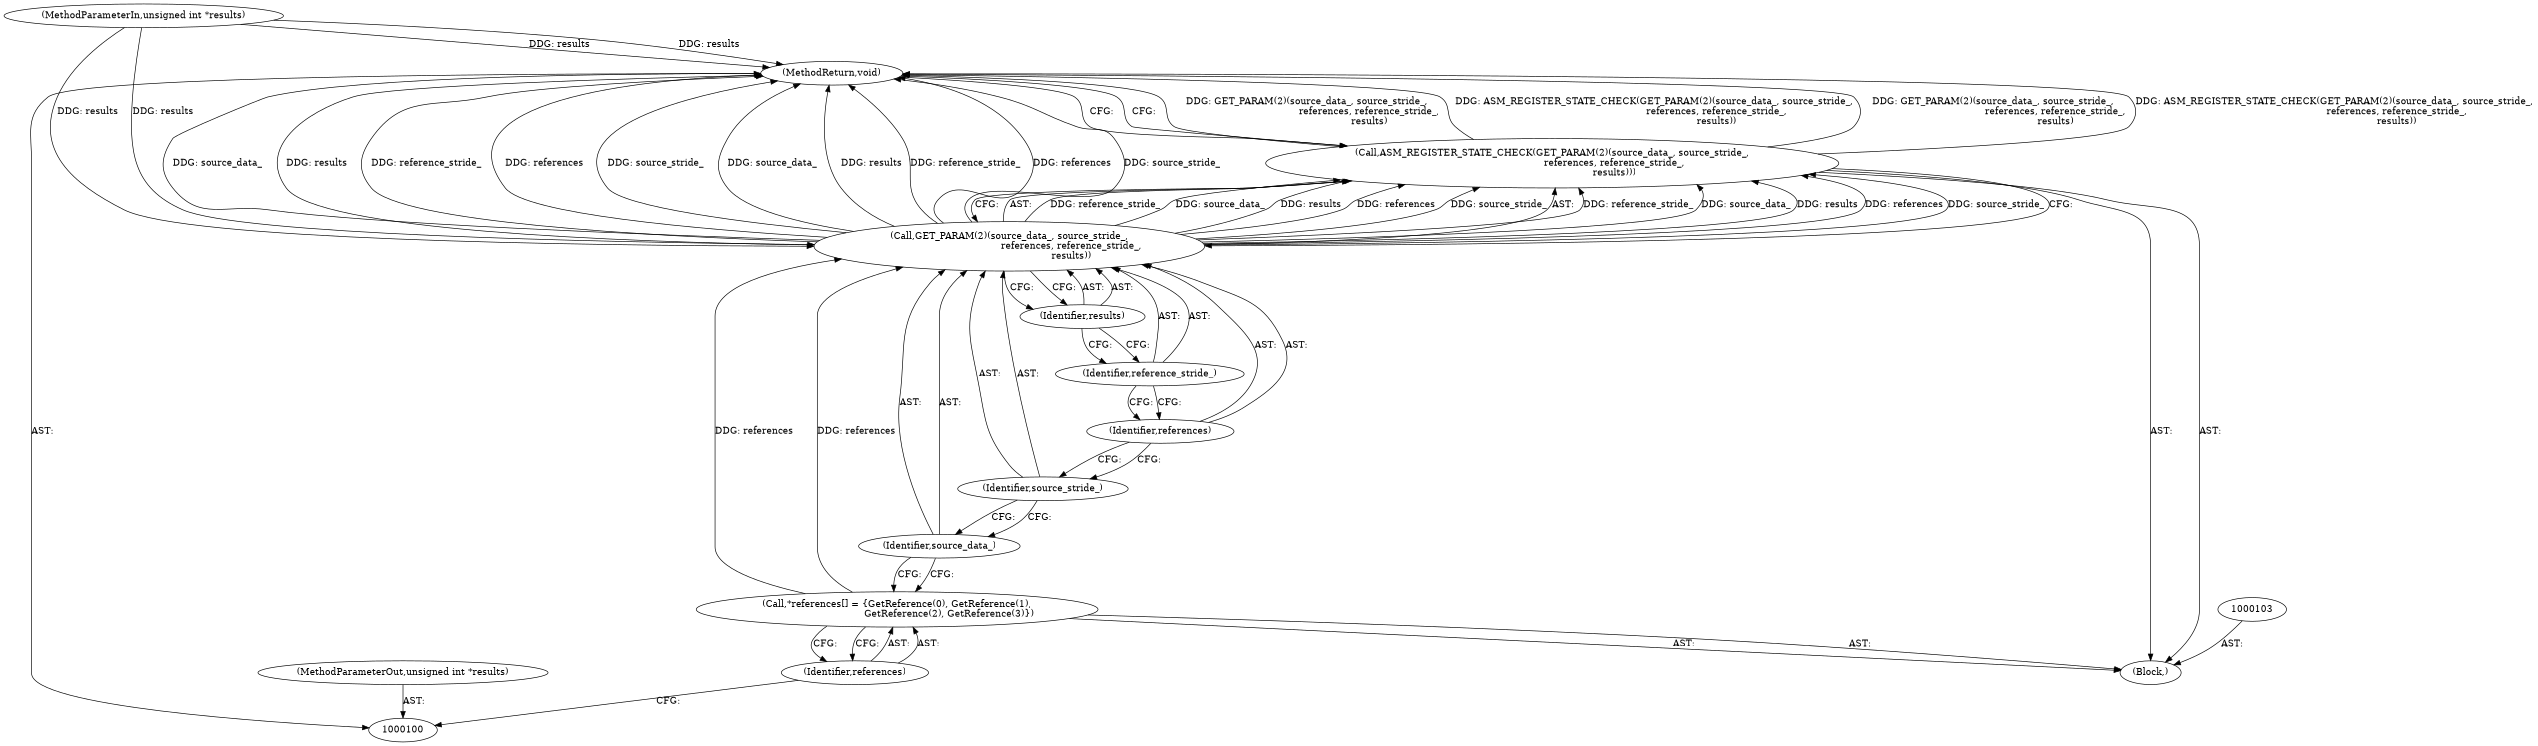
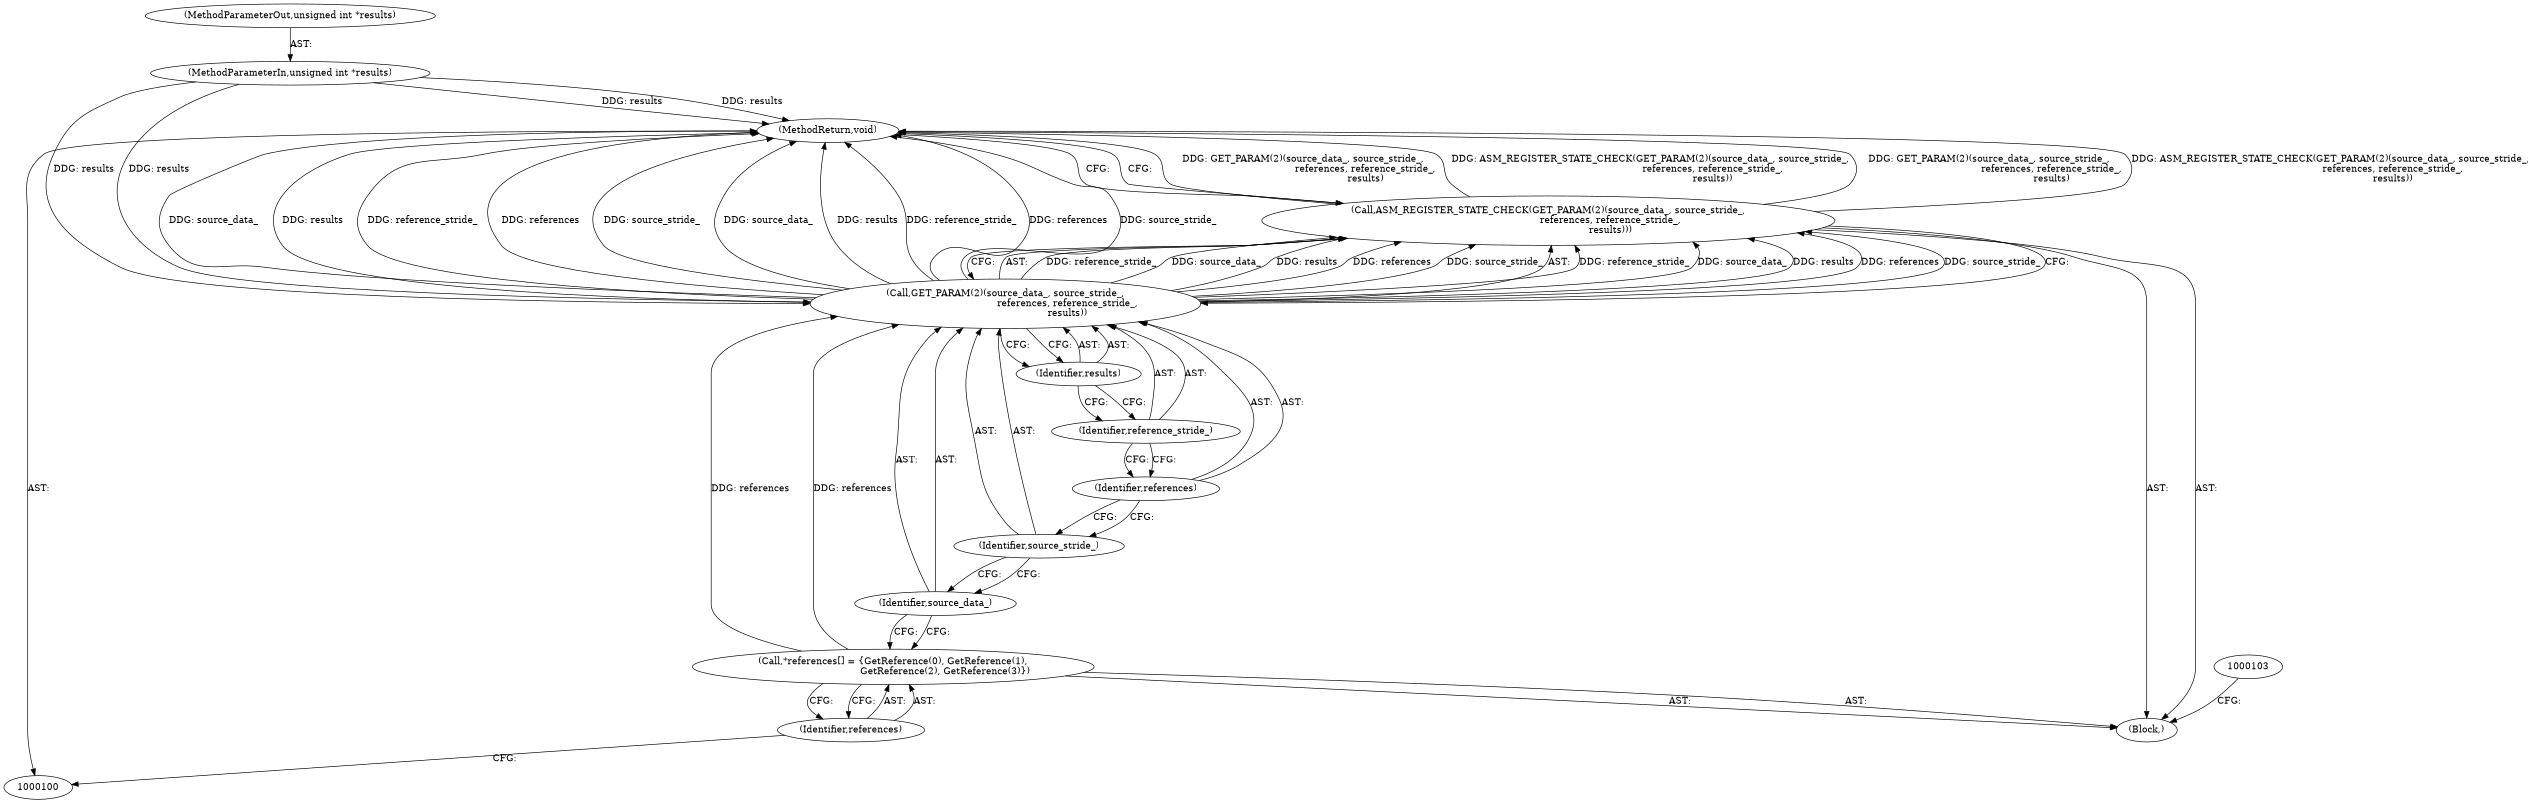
edge "1000103" -> "(Block,)": label "AST: " -> "CFG: "
edge "(MethodParameterOut,unsigned int *results)" -> "1000100": now "(MethodParameterOut,unsigned int *results)" -> "(MethodParameterIn,unsigned int *results)"
